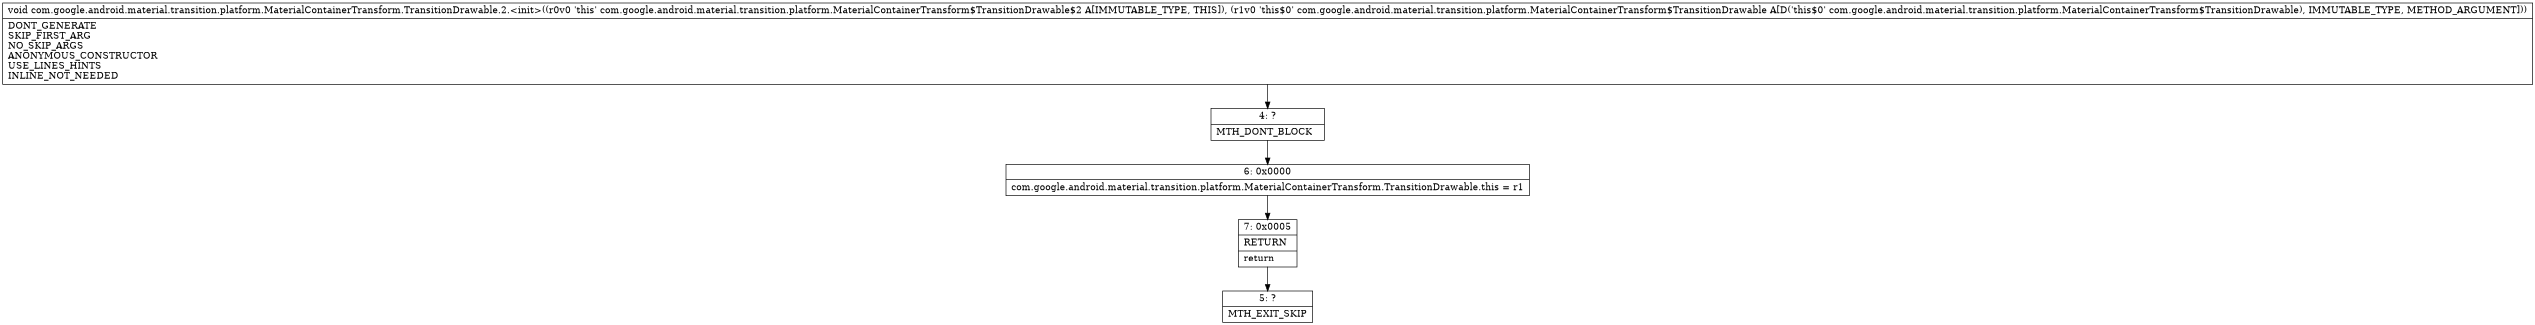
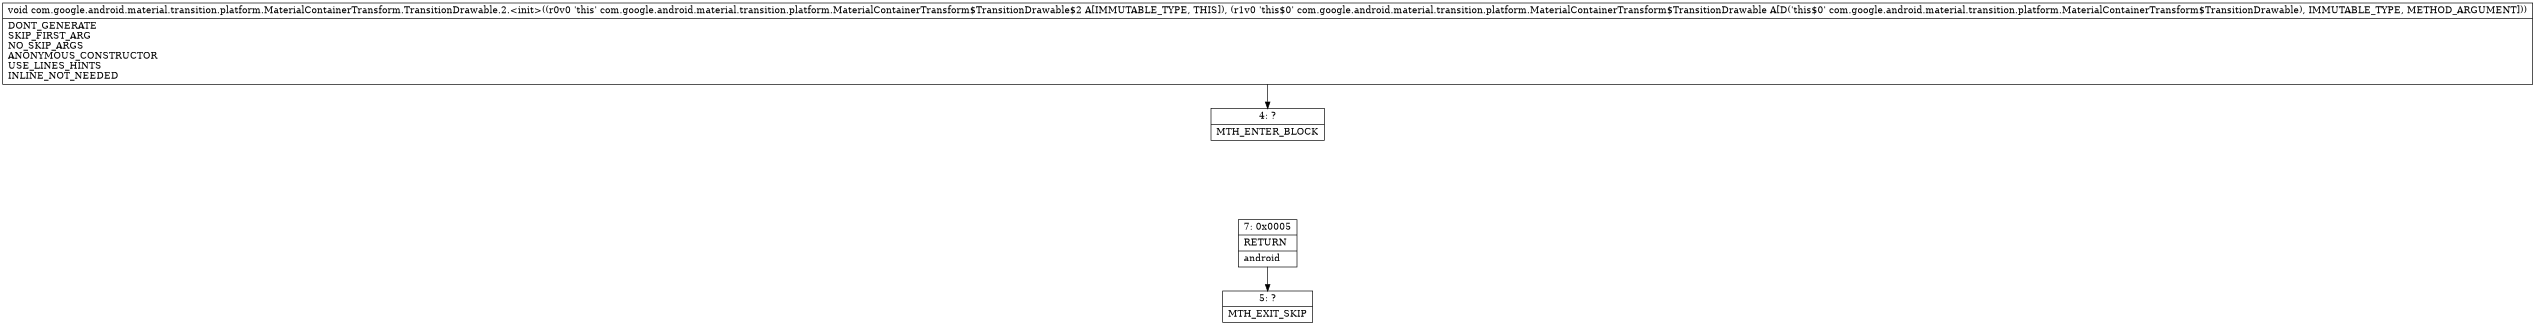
node "4: ?": text "MTH_DONT_BLOCK" -> "MTH_ENTER_BLOCK"
node "6: 0x0000": removed
node "7: 0x0005": text "return" -> "android"
